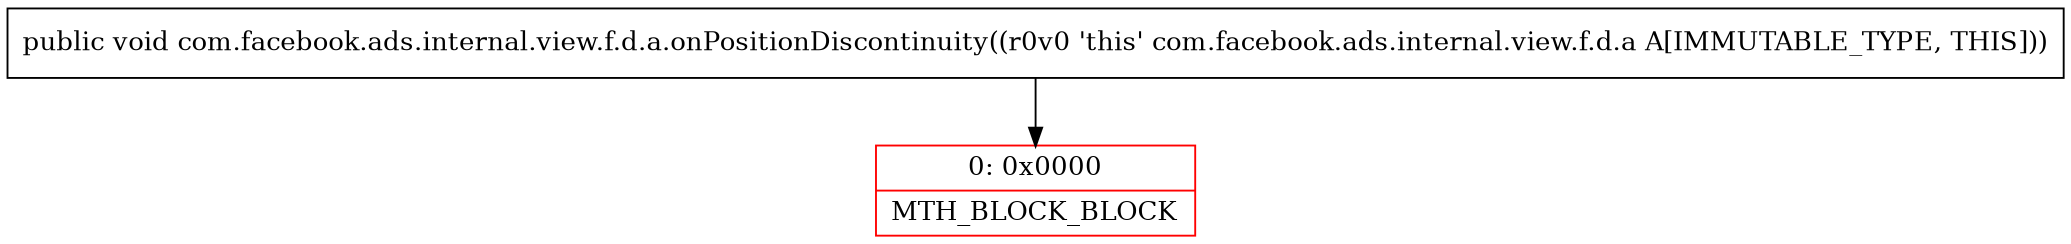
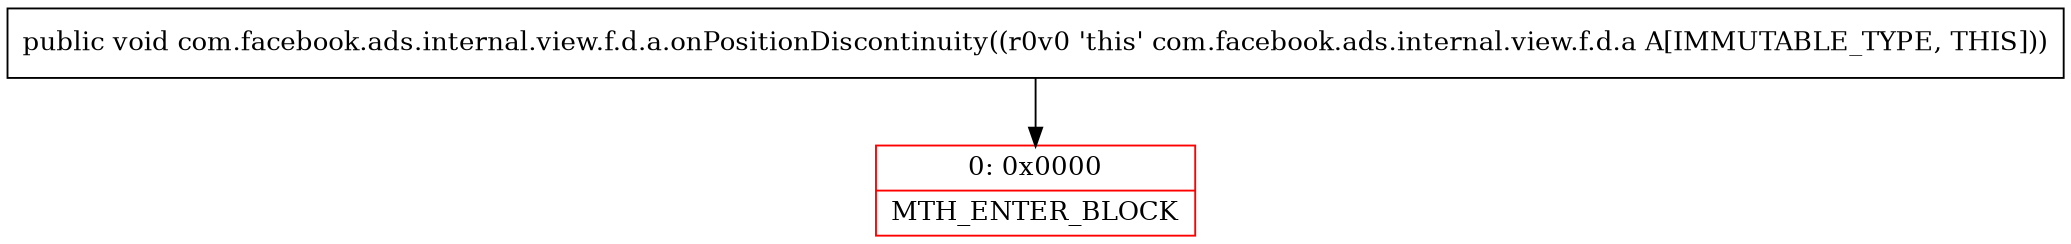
node "0: 0x0000": text "MTH_BLOCK_BLOCK" -> "MTH_ENTER_BLOCK"
